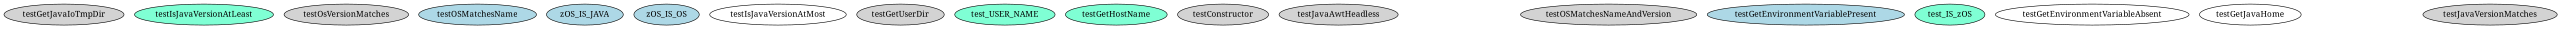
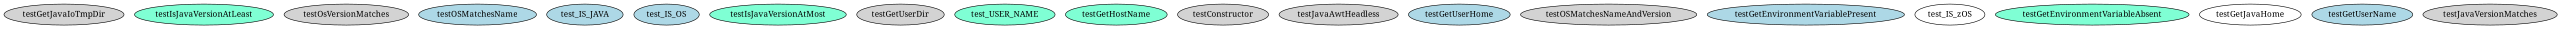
node "zOS_IS_JAVA": label "zOS_IS_JAVA" -> "test_IS_JAVA"
node "zOS_IS_OS": label "zOS_IS_OS" -> "test_IS_OS"
node "testIsJavaVersionAtMost": fillcolor white -> aquamarine
node "testGetUserHome": added
node "test_IS_zOS": fillcolor aquamarine -> white
node "testGetEnvironmentVariableAbsent": fillcolor white -> aquamarine
node "testGetUserName": added
